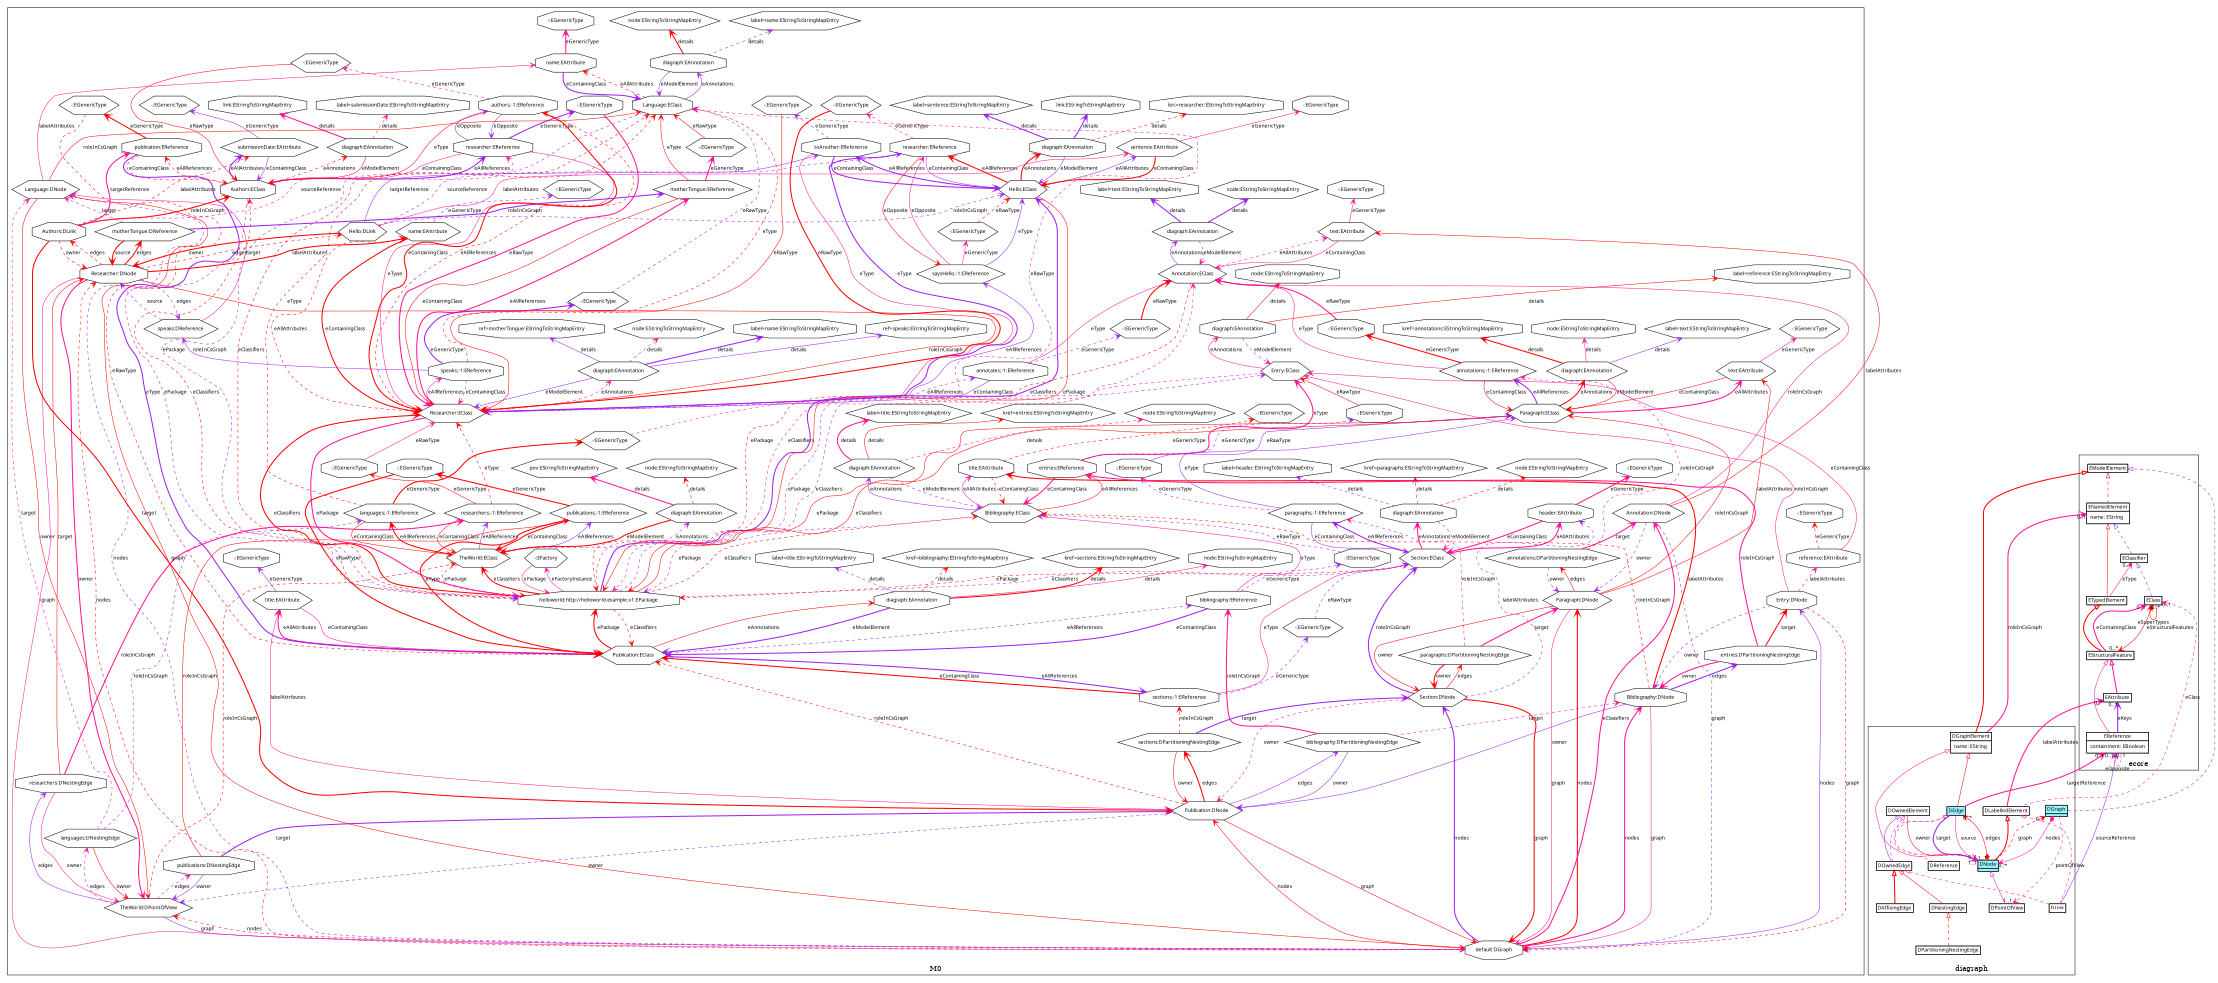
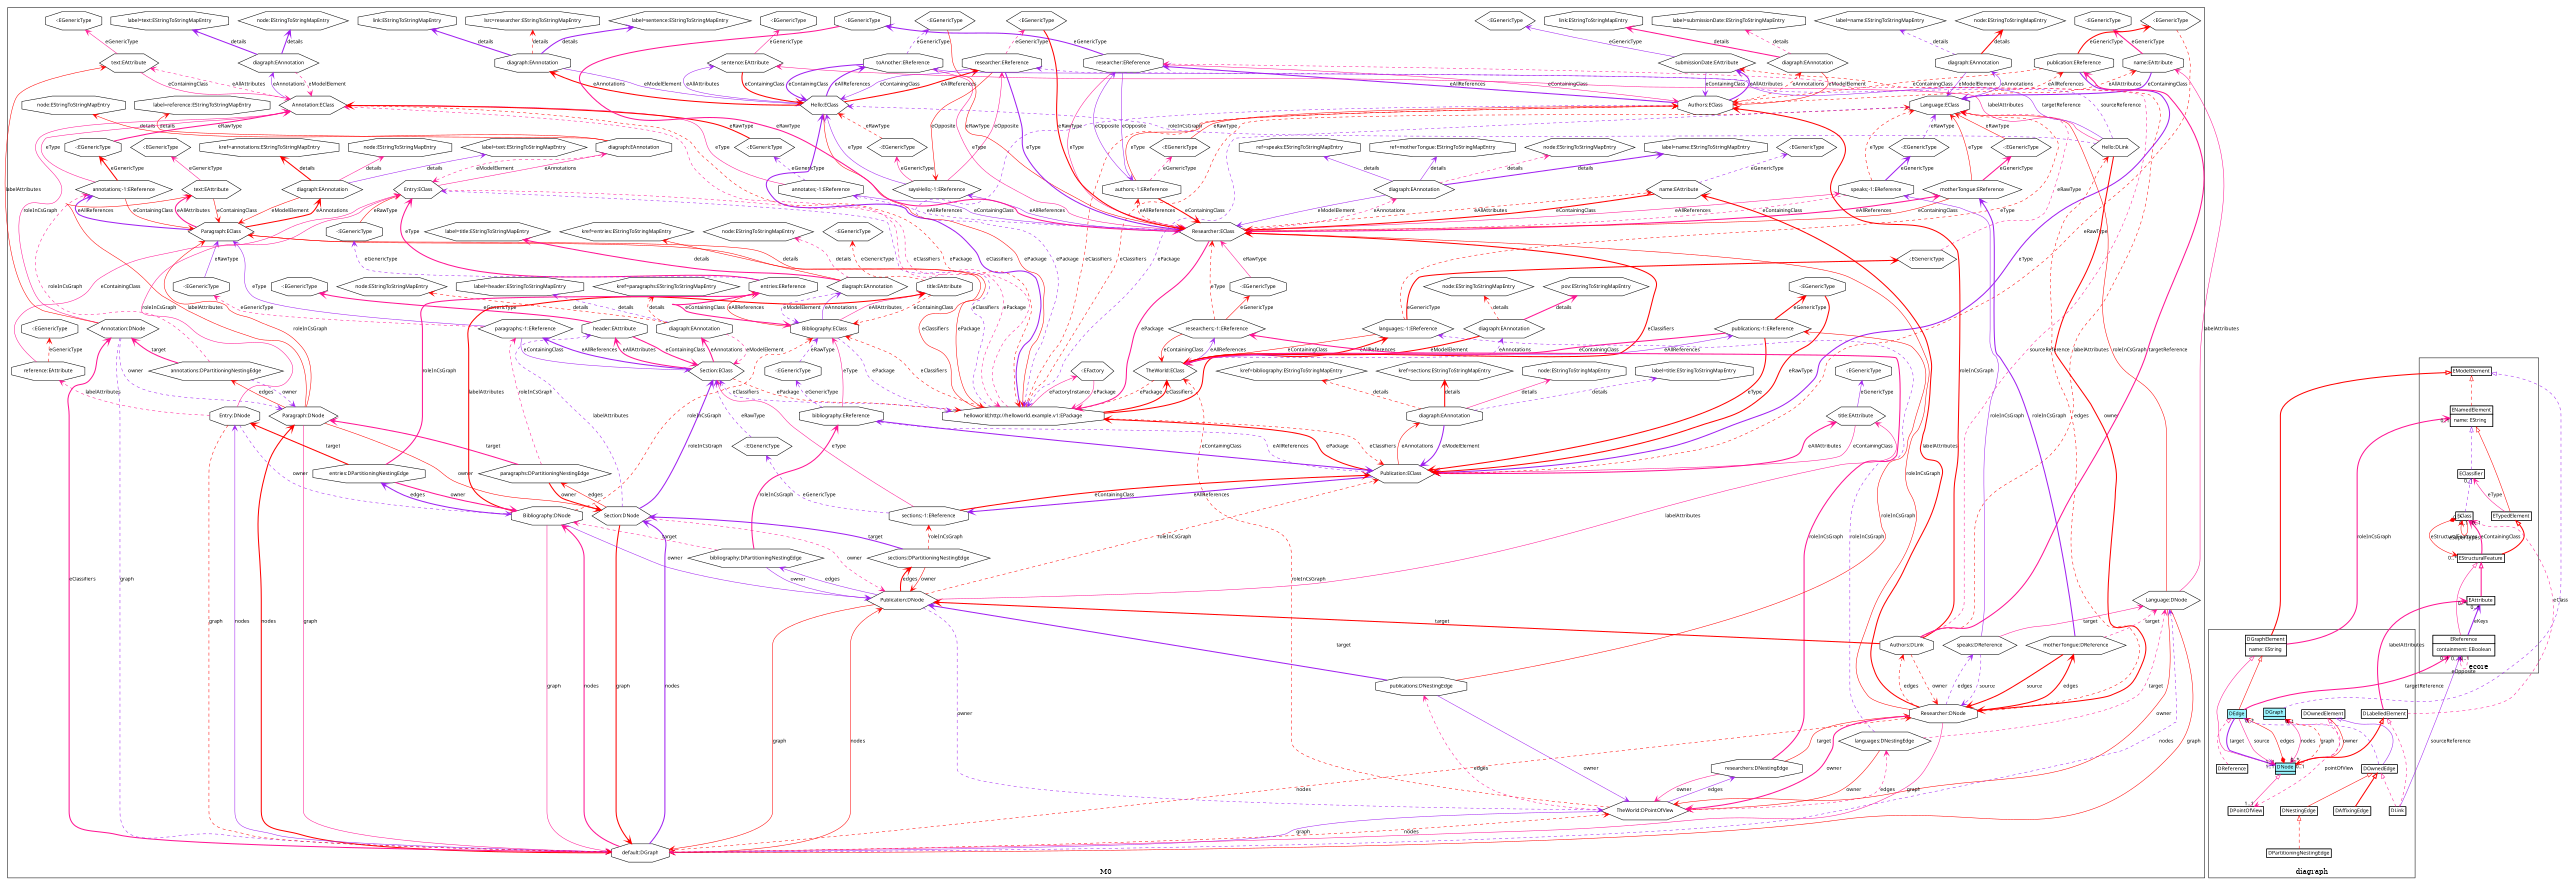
edge "speaks;-1:EReference" -> "speaks:DReference": reversed
node "Bibliography:EClass": shape hexagon -> octagon
edge "publications;-1:EReference" -> "TheWorld:EClass": color red -> deeppink
